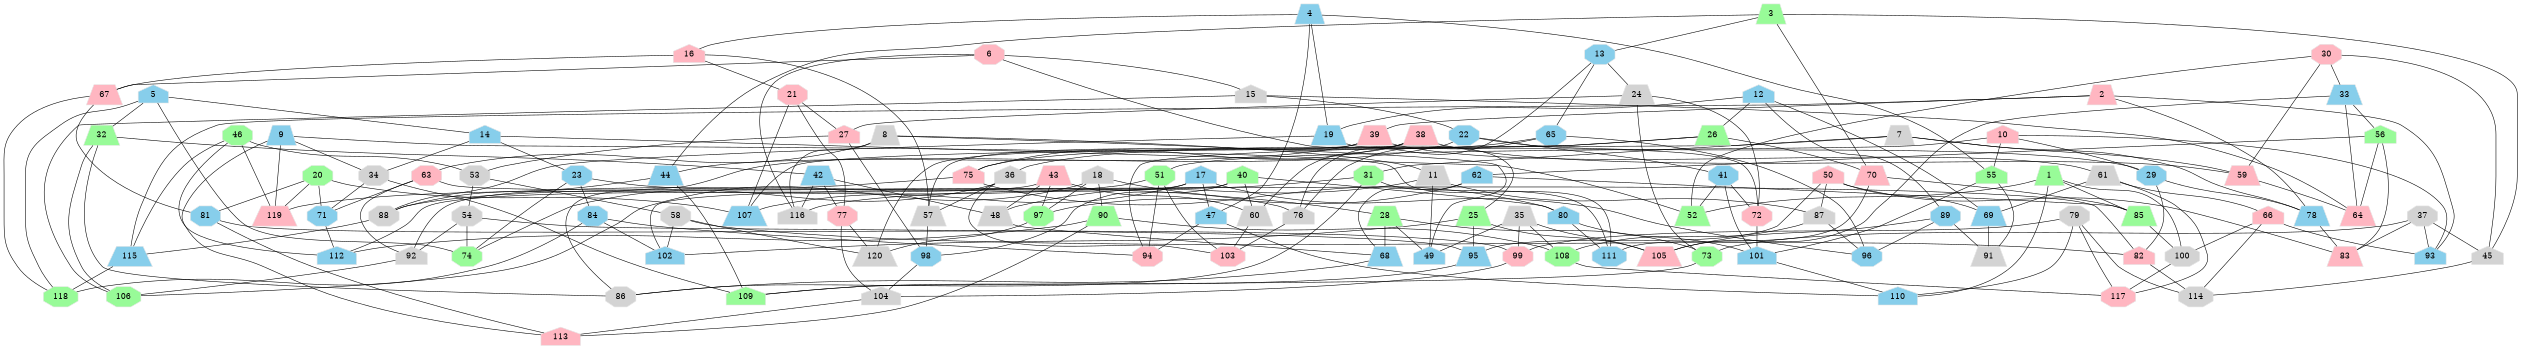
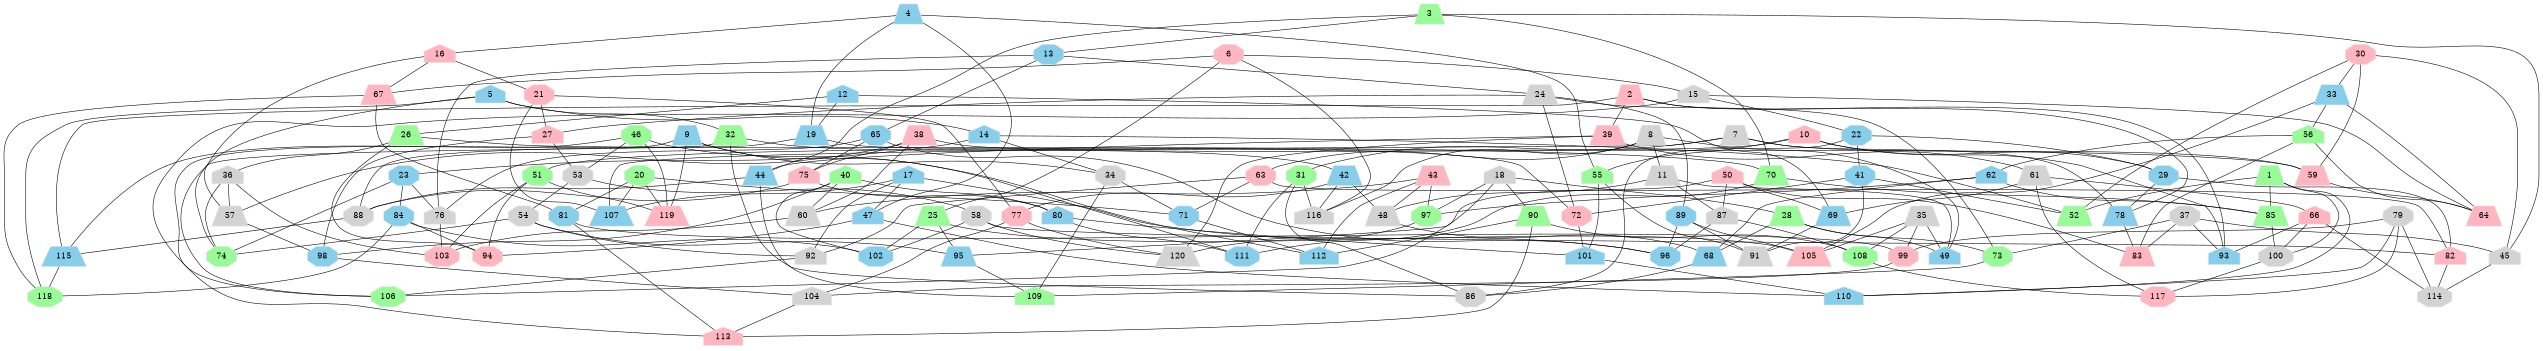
edge "12" -- "89": now "24" -- "89"
node "70": fillcolor lightpink -> palegreen
edge "41" -- "101": now "41" -- "91"
node "102": shape house -> octagon
